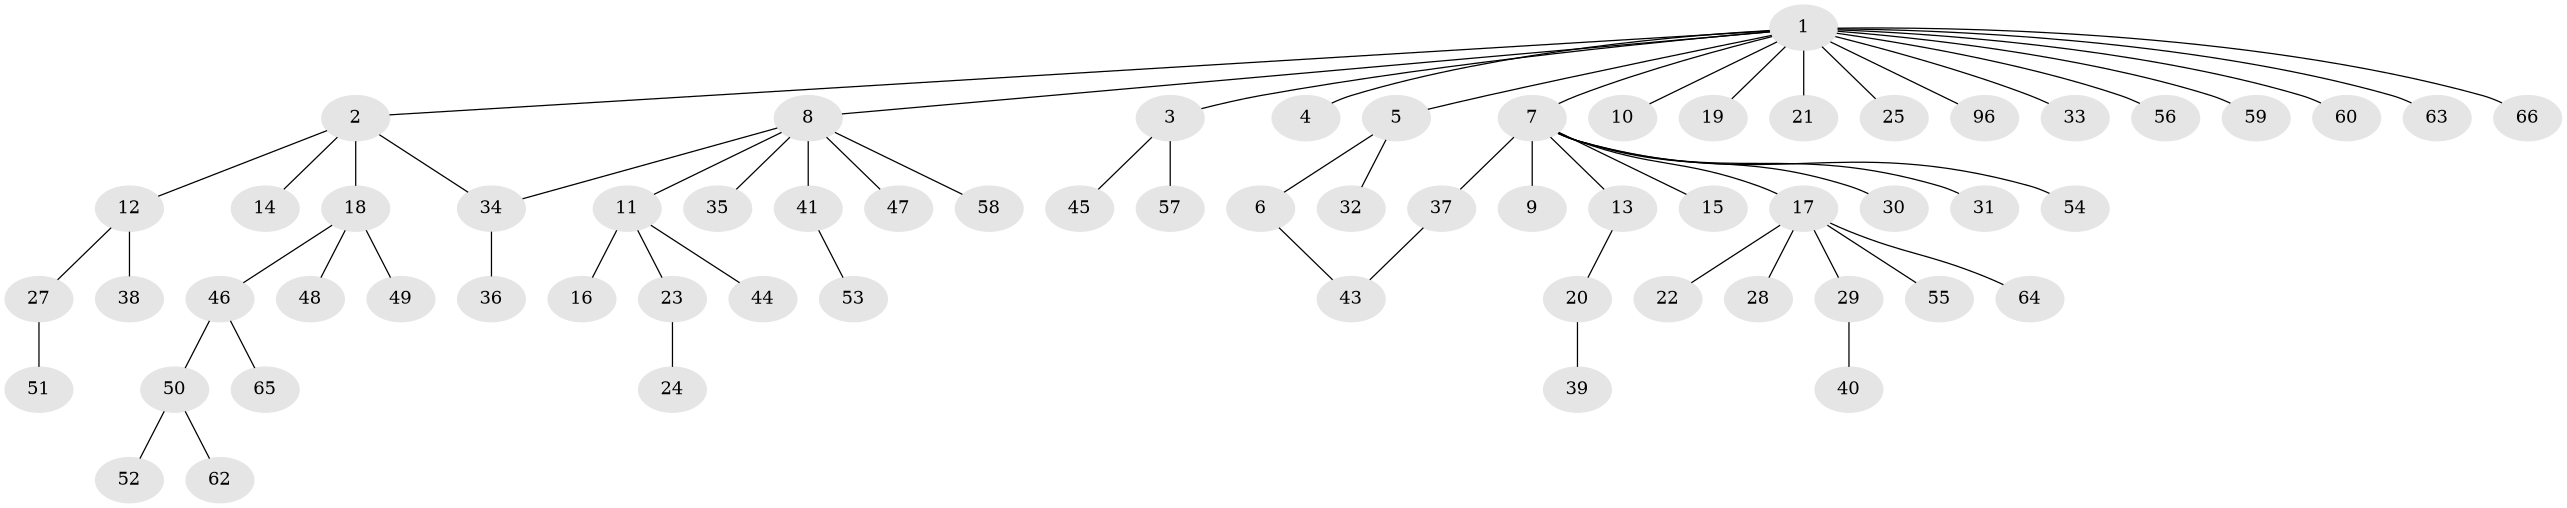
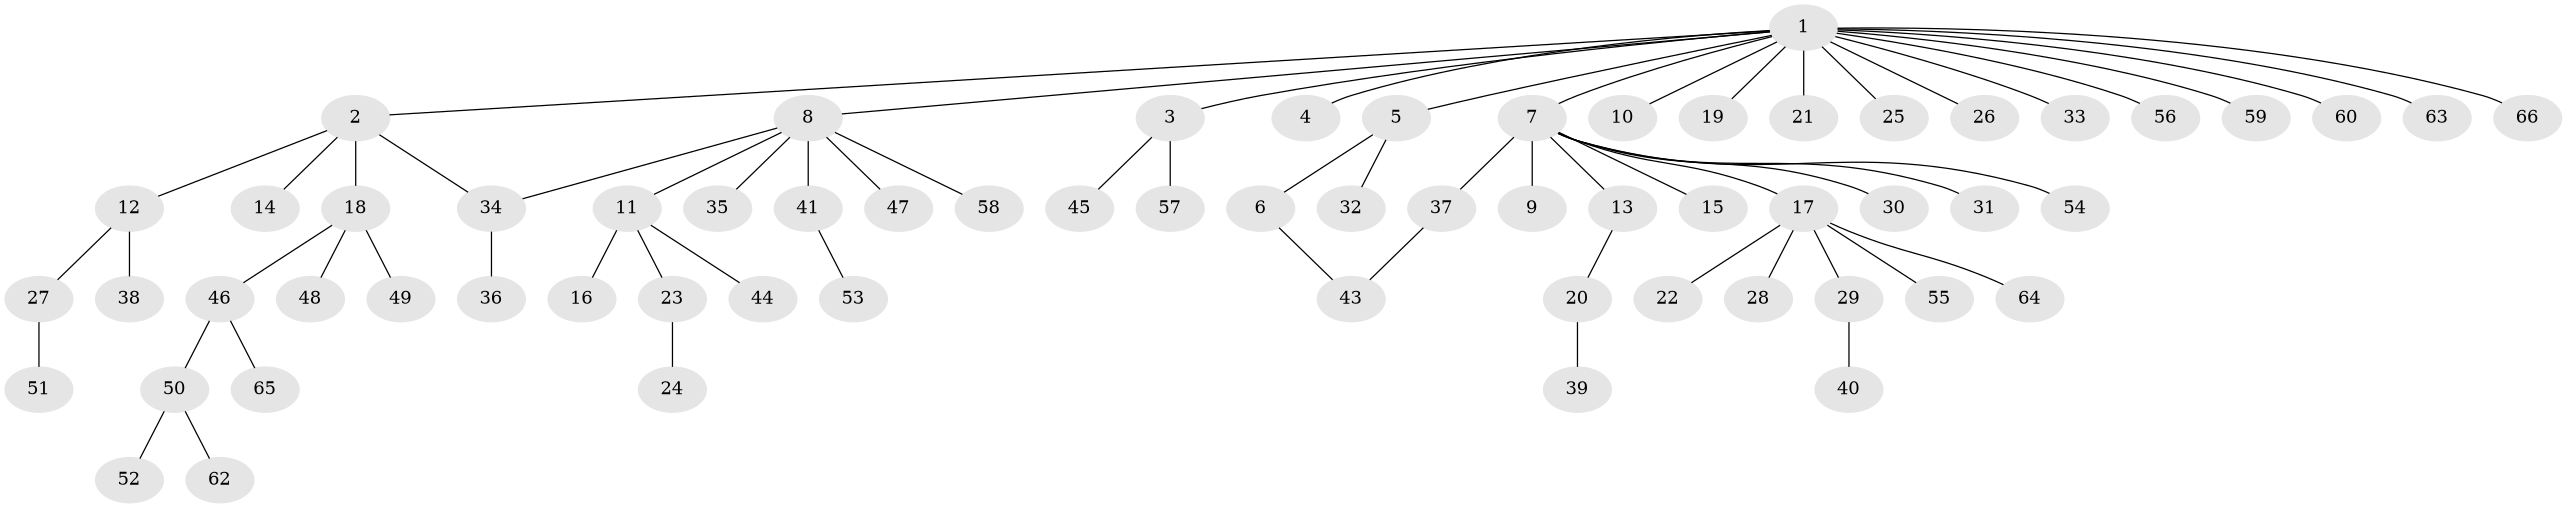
node "96": label "96" -> "26"
